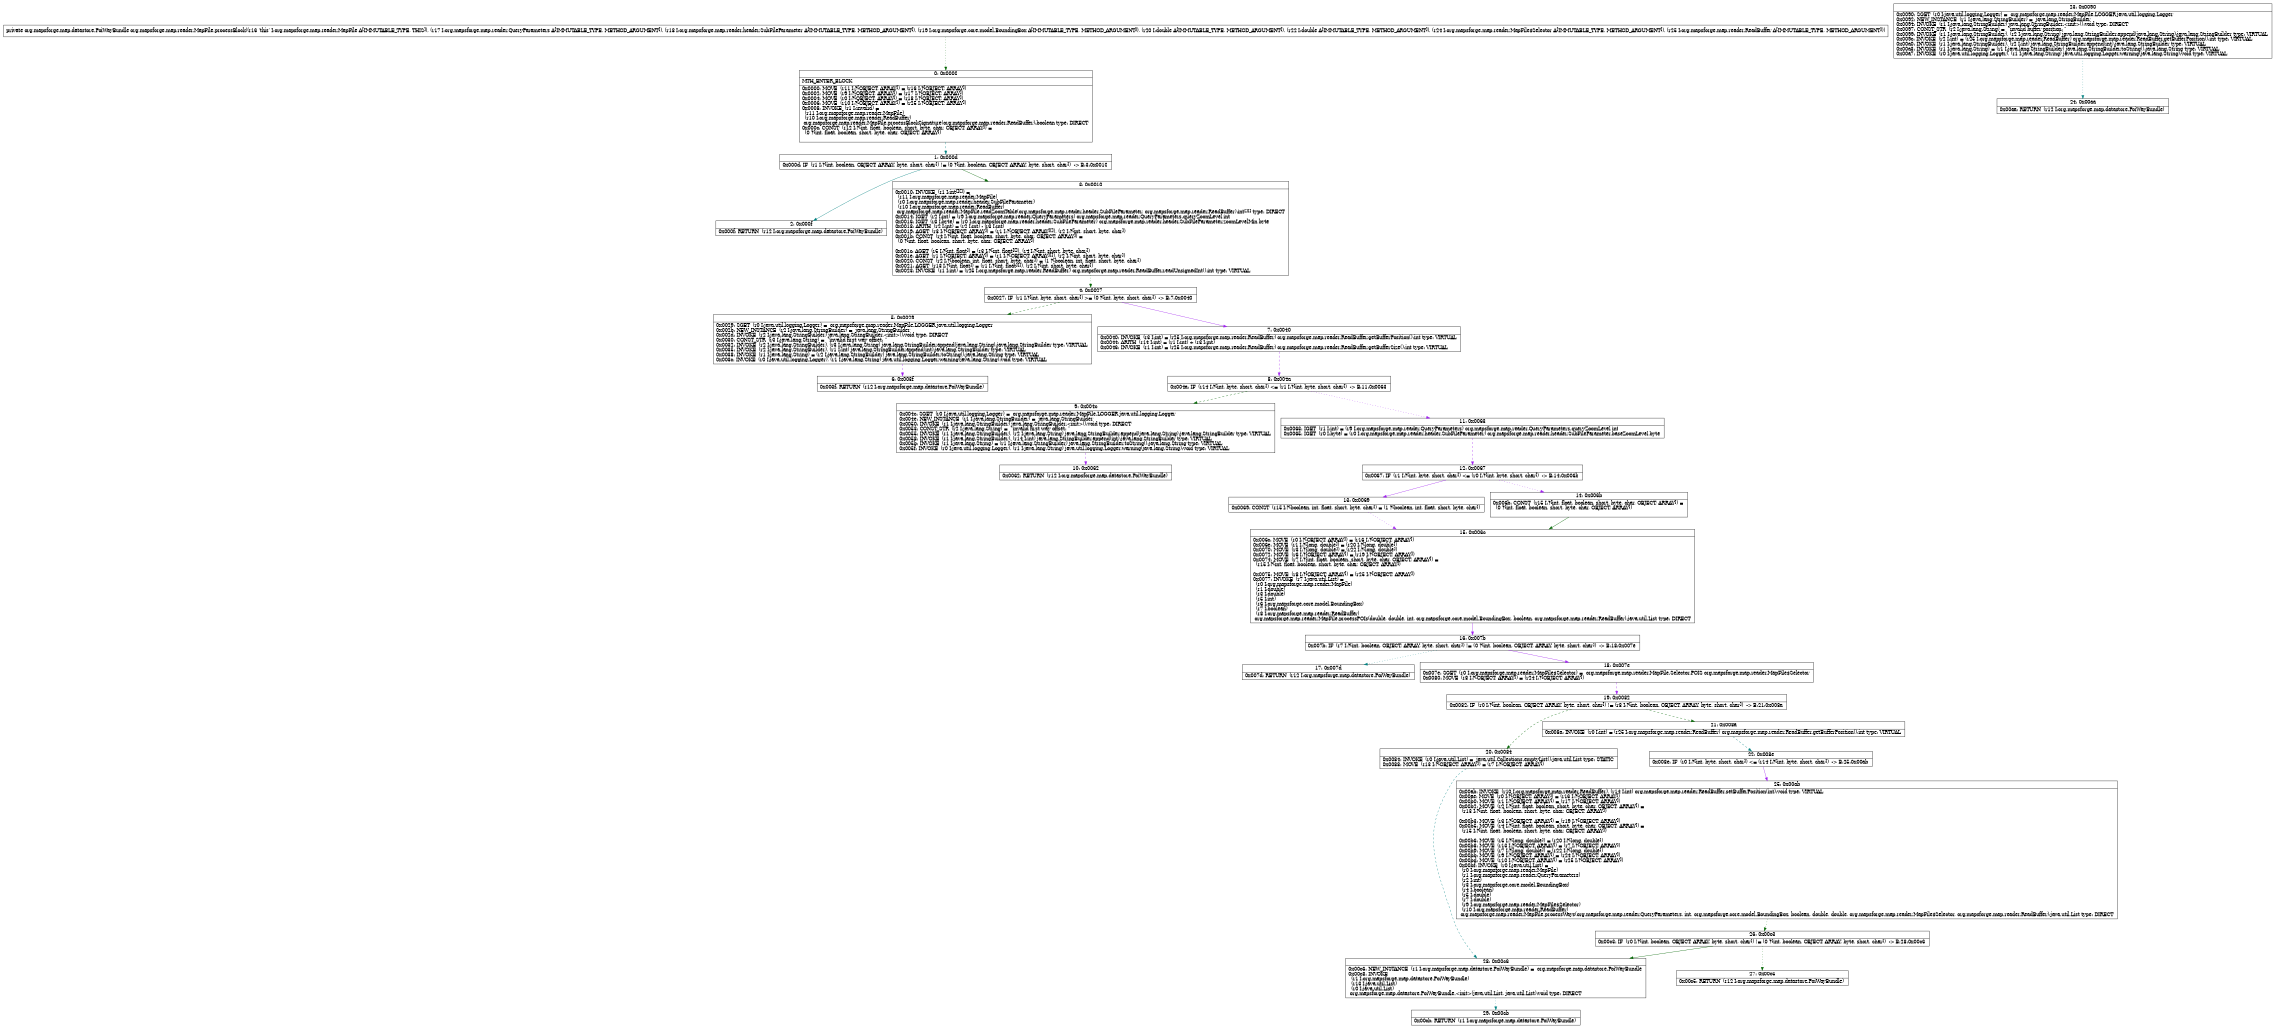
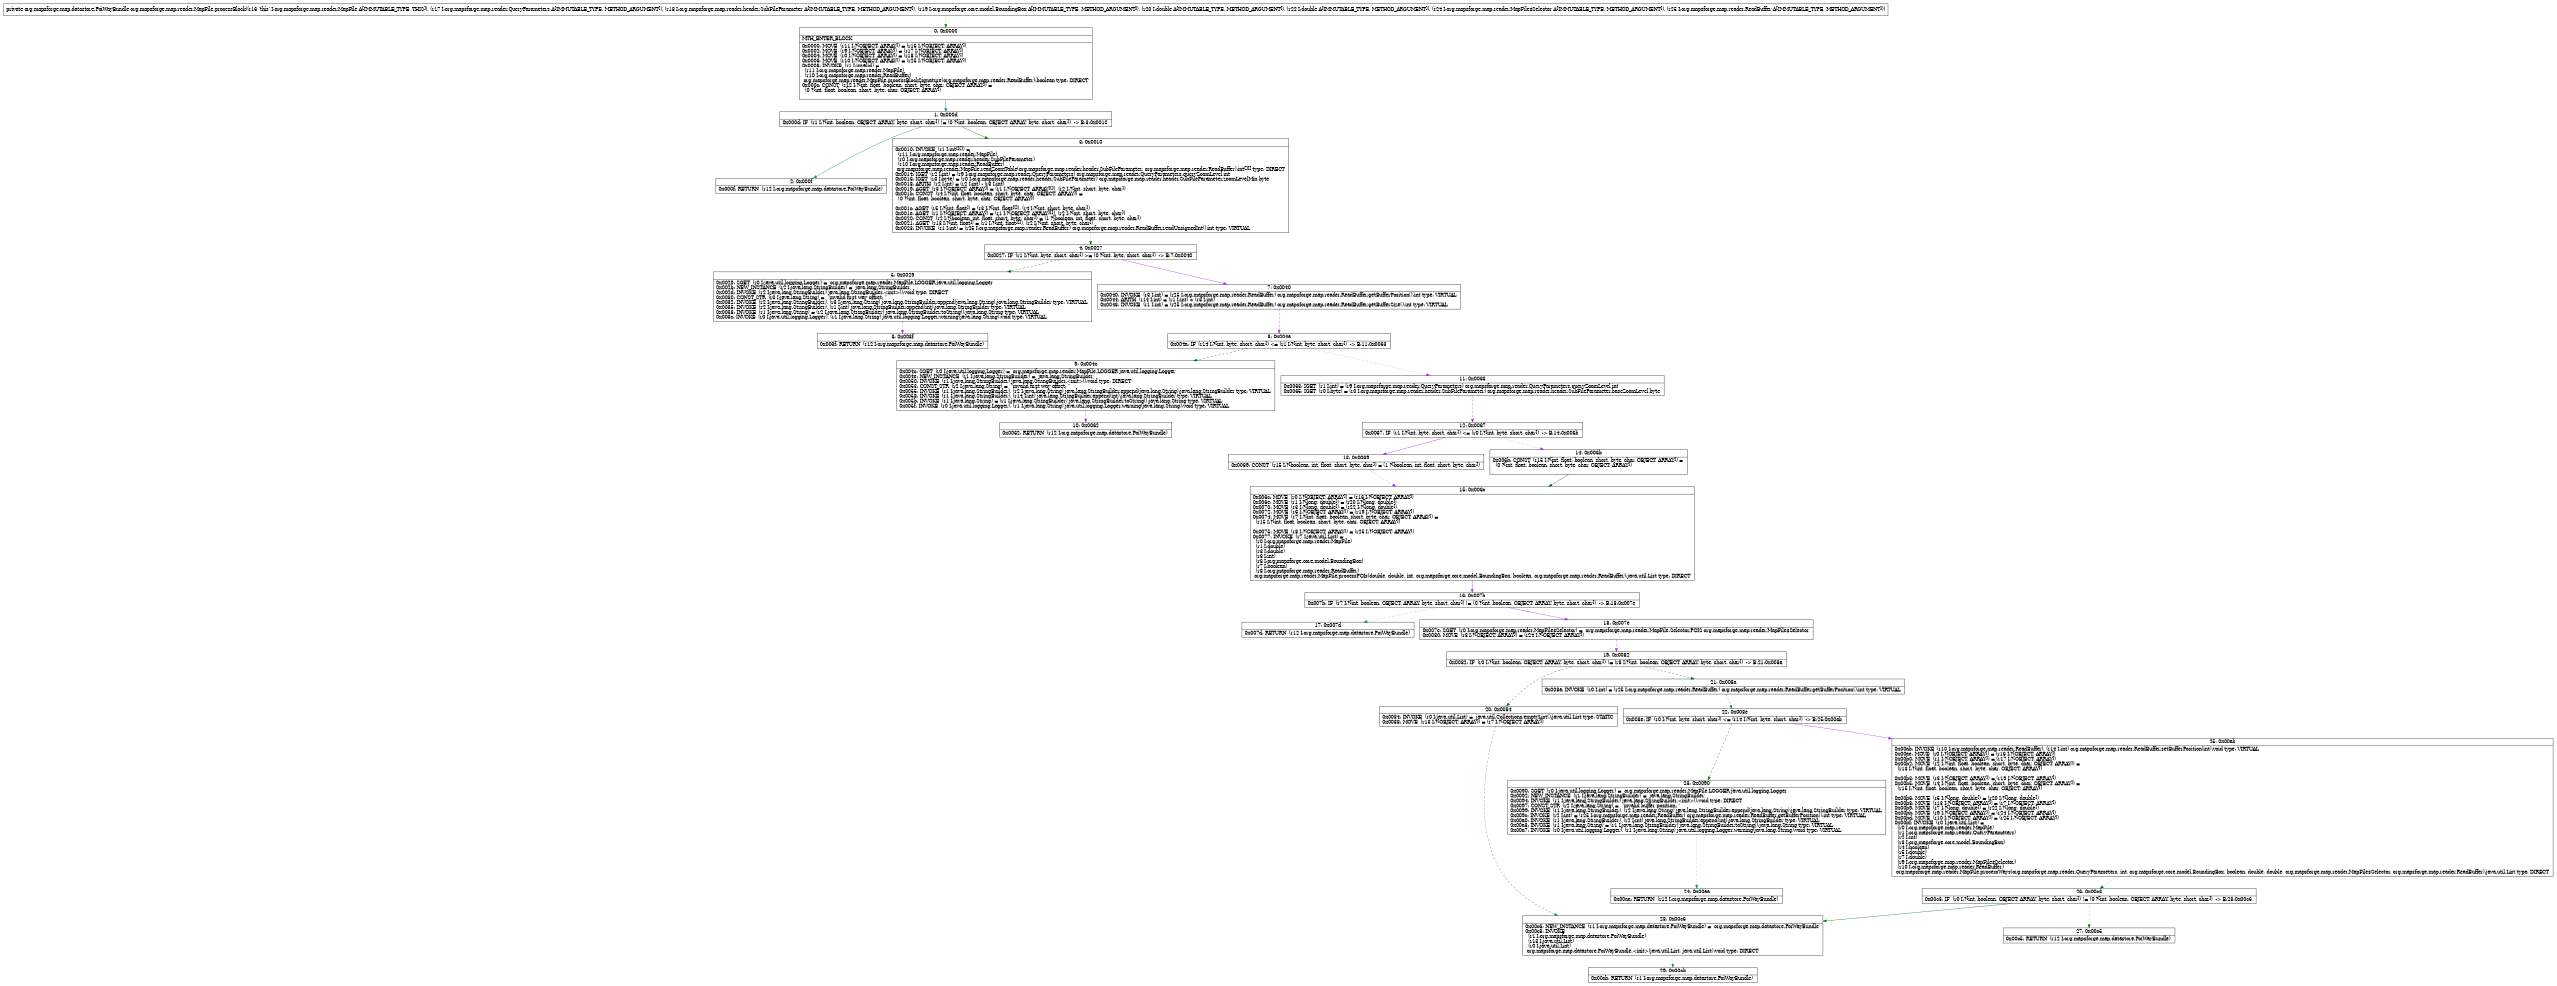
edge "0: 0x0000" -> "1: 0x000d": style dashed -> solid
node "15: 0x006c": text "(r5 I:int)" -> "(r6 I:int)"
edge "22: 0x008e" -> "23: 0x0090": added
